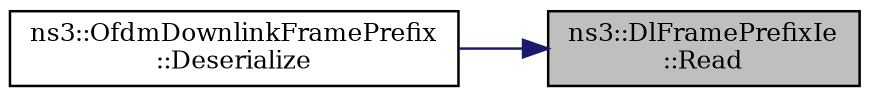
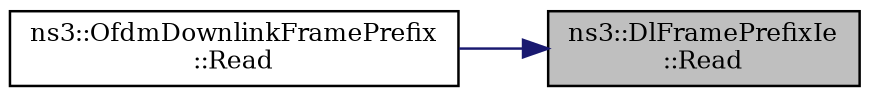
node "ns3::OfdmDownlinkFramePrefix ::Deserialize": label "ns3::OfdmDownlinkFramePrefix ::Deserialize" -> "ns3::OfdmDownlinkFramePrefix ::Read"
